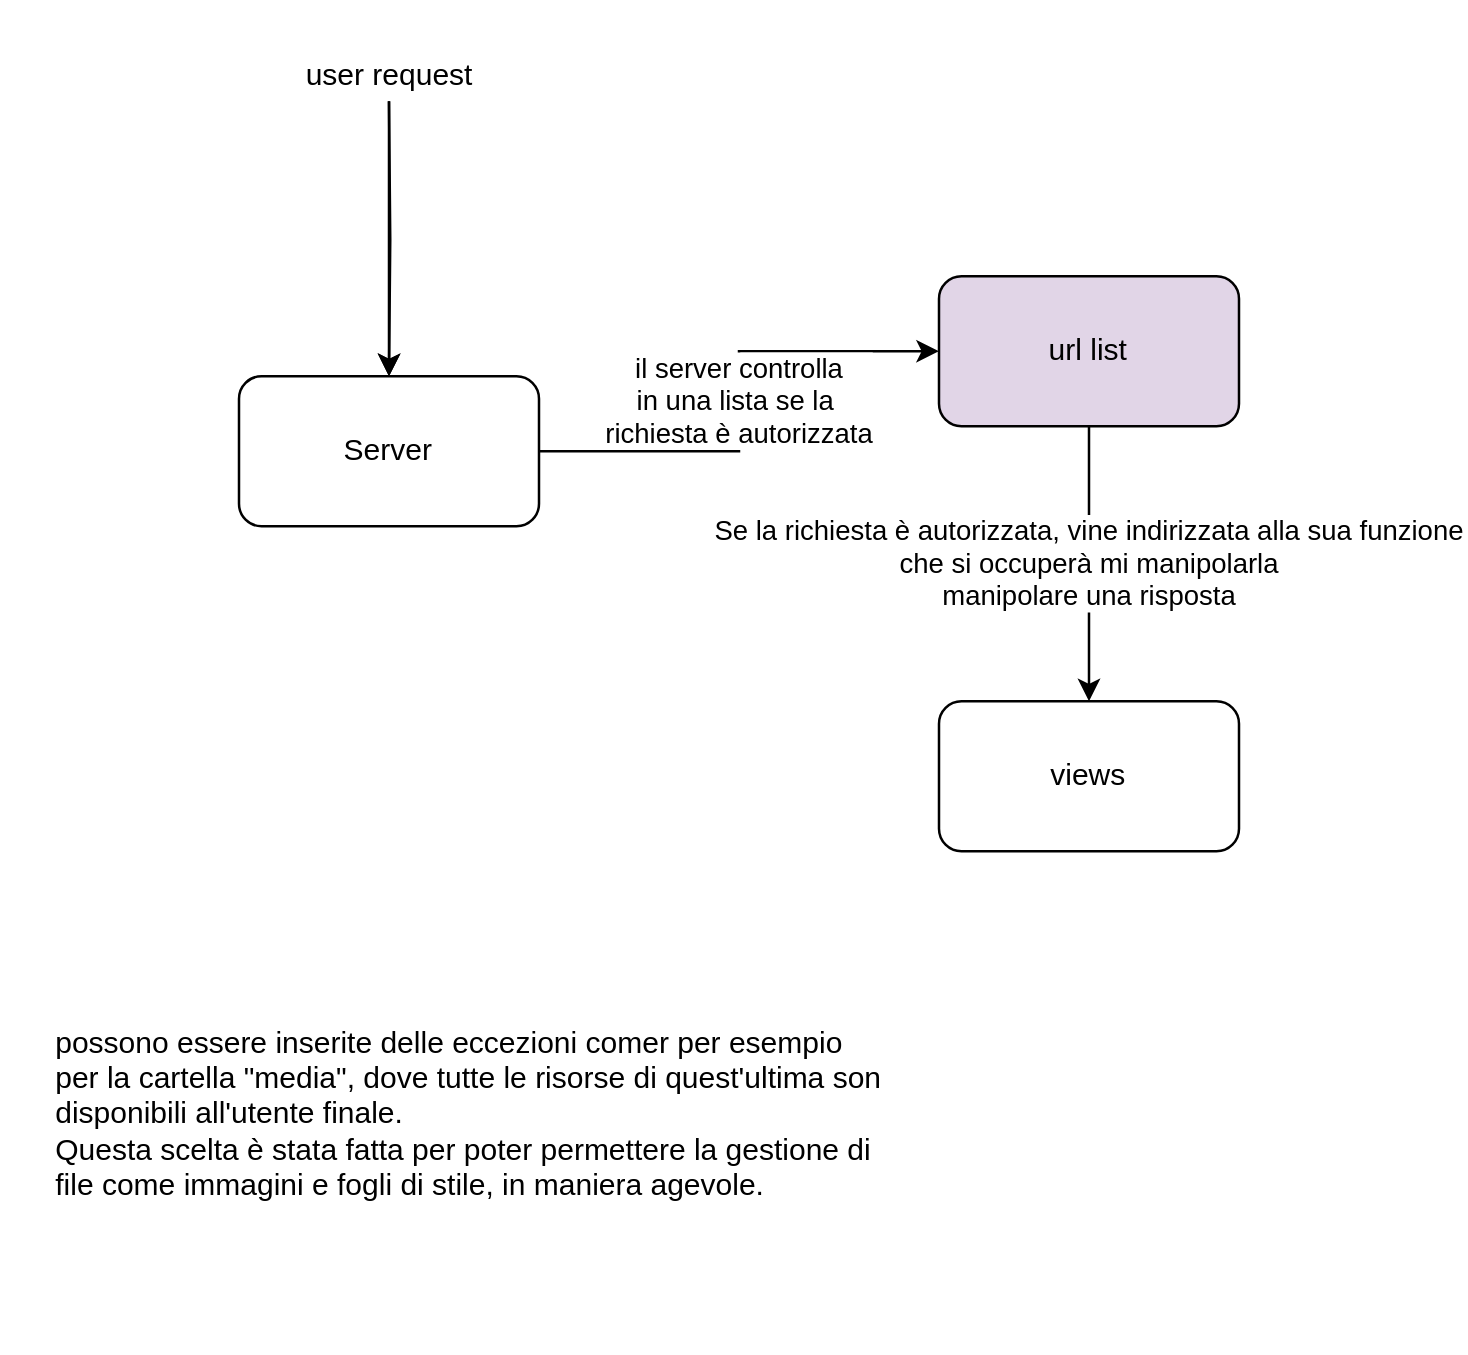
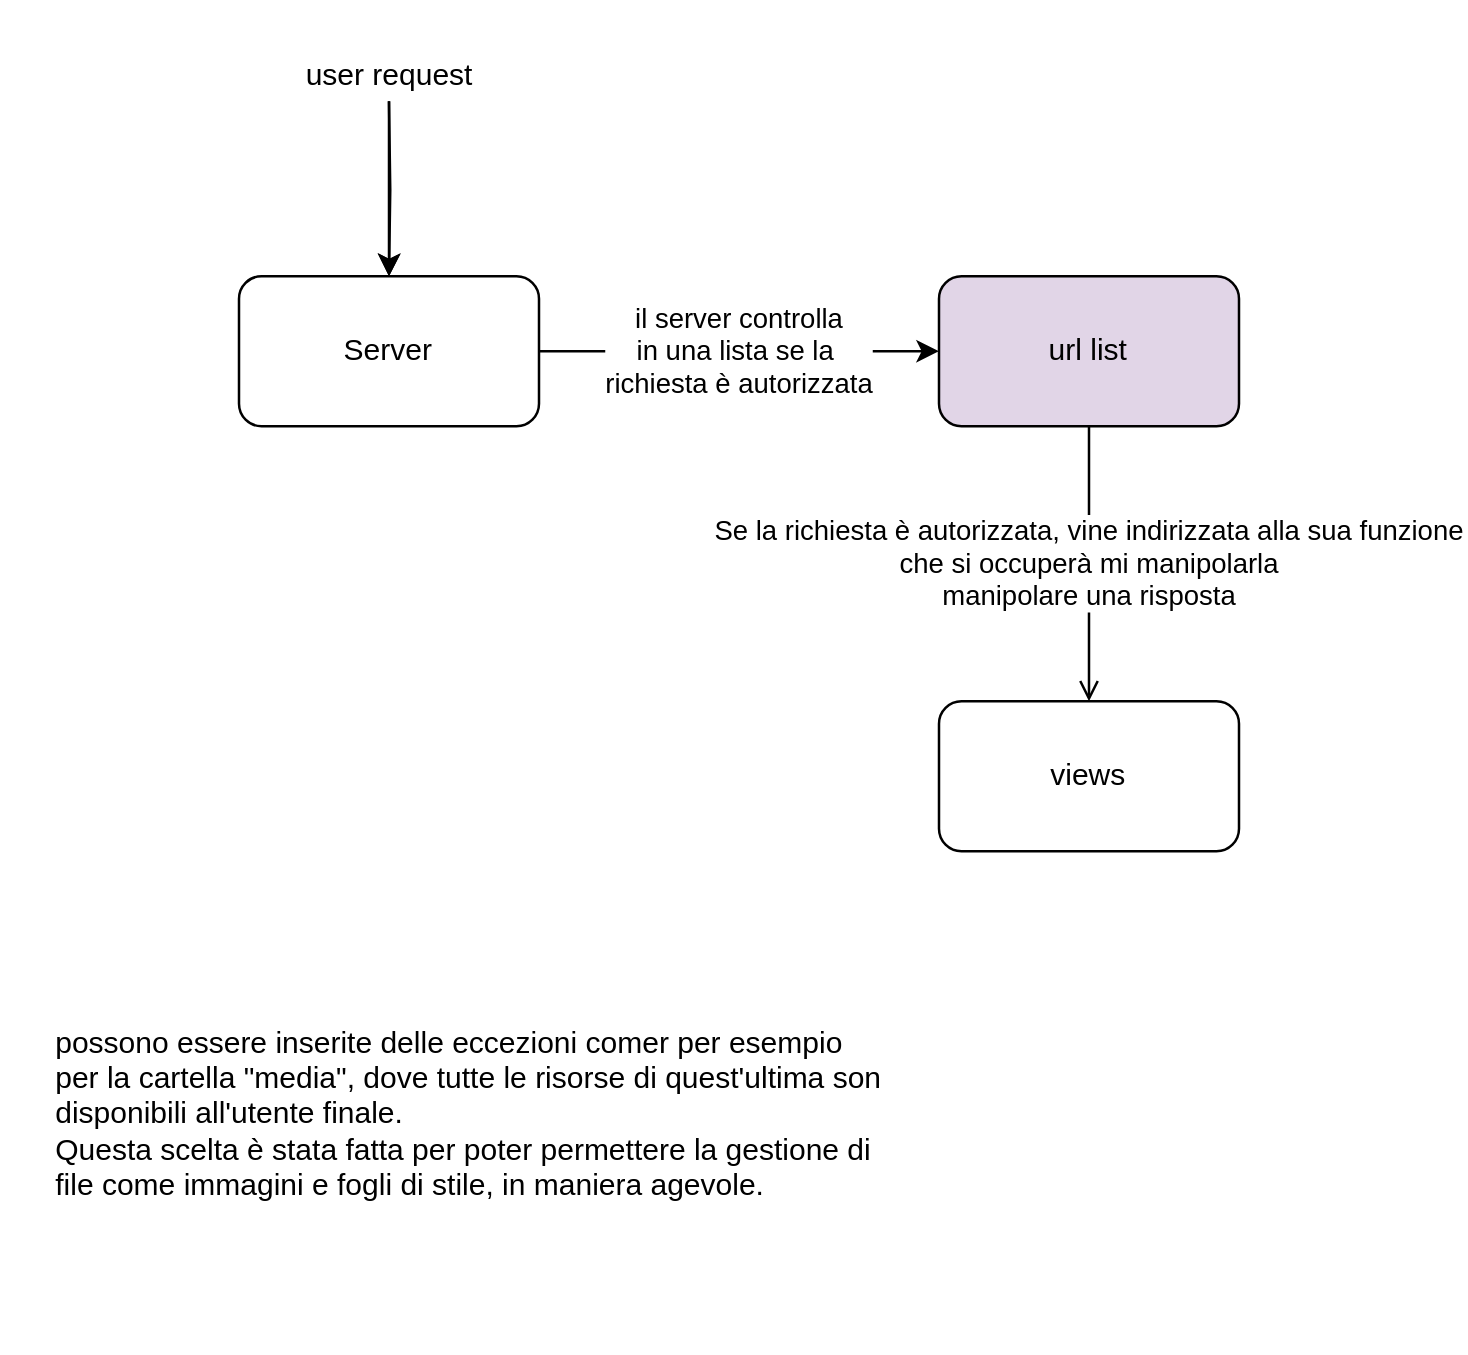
node "Server": moved (389, 451) -> (389, 351)
edge "url list" -> "views": arrowhead classic -> open
